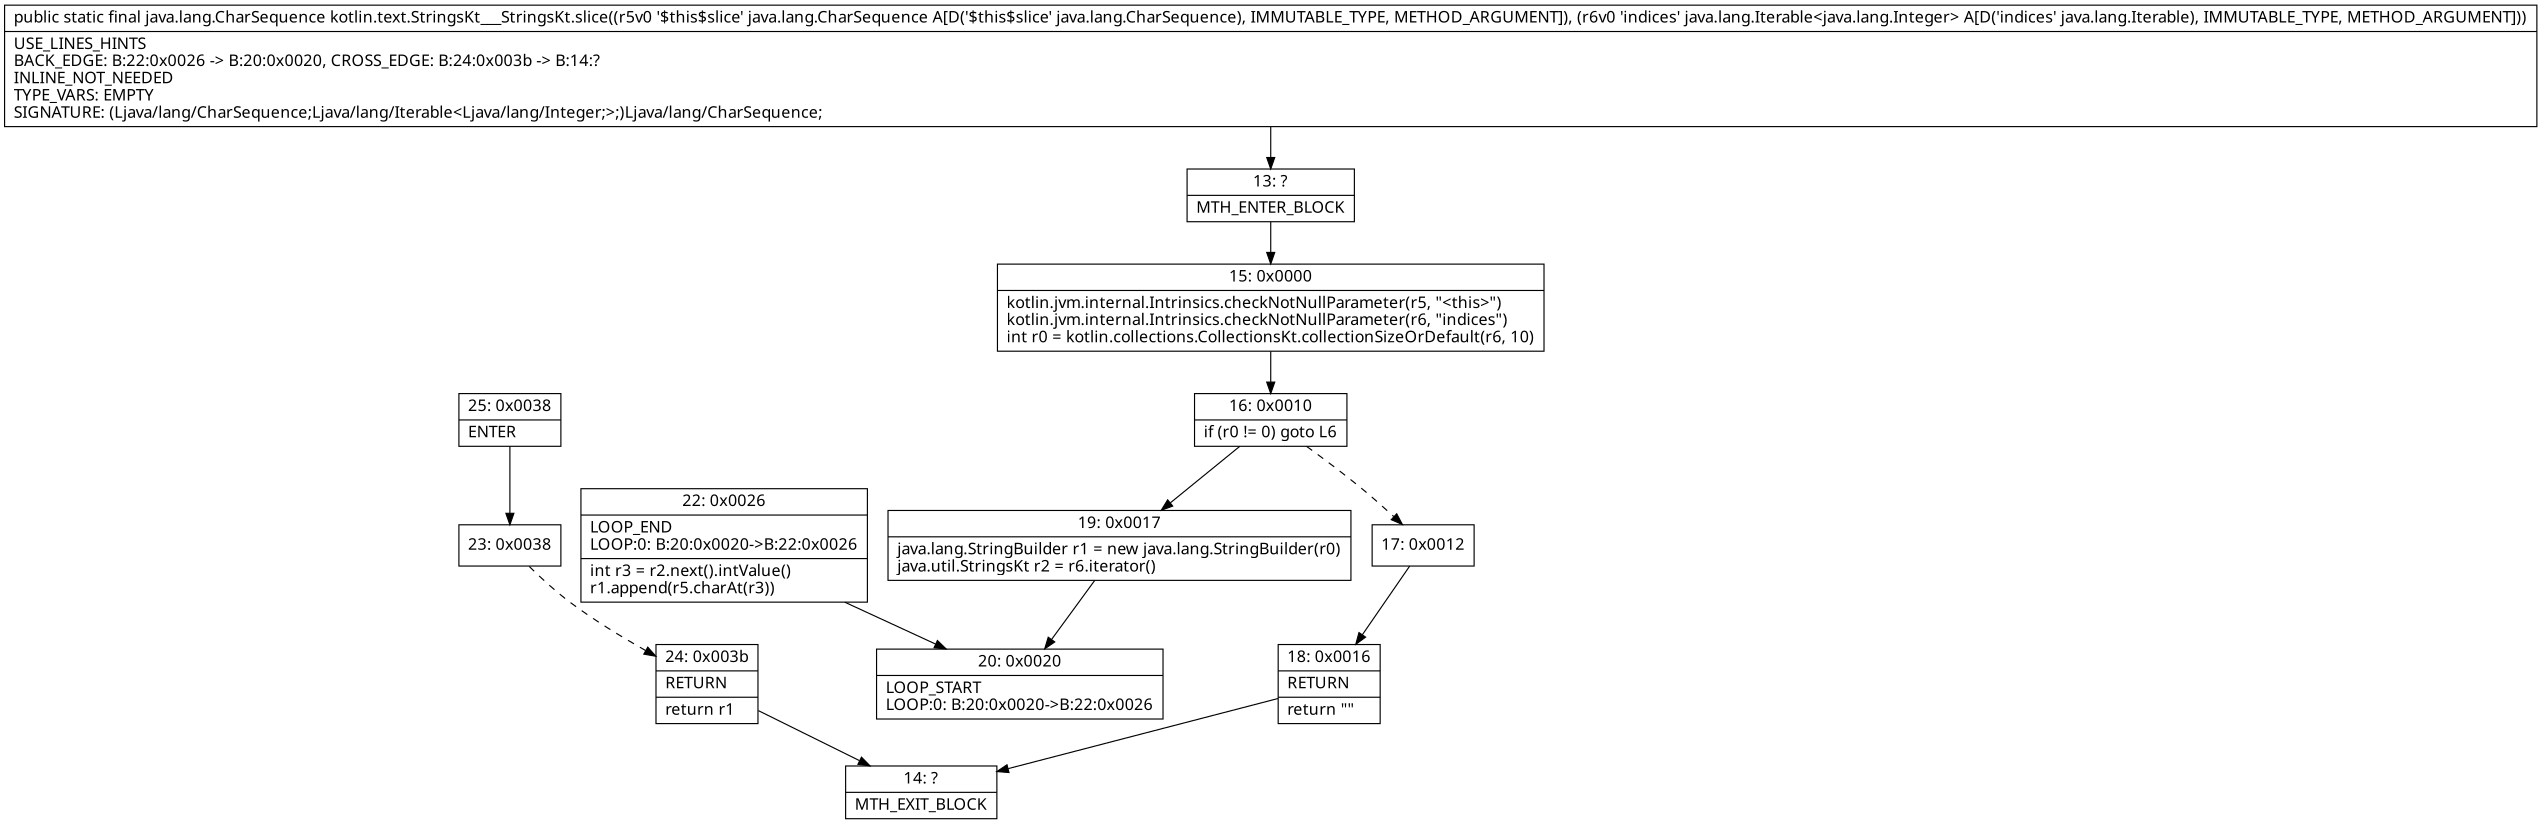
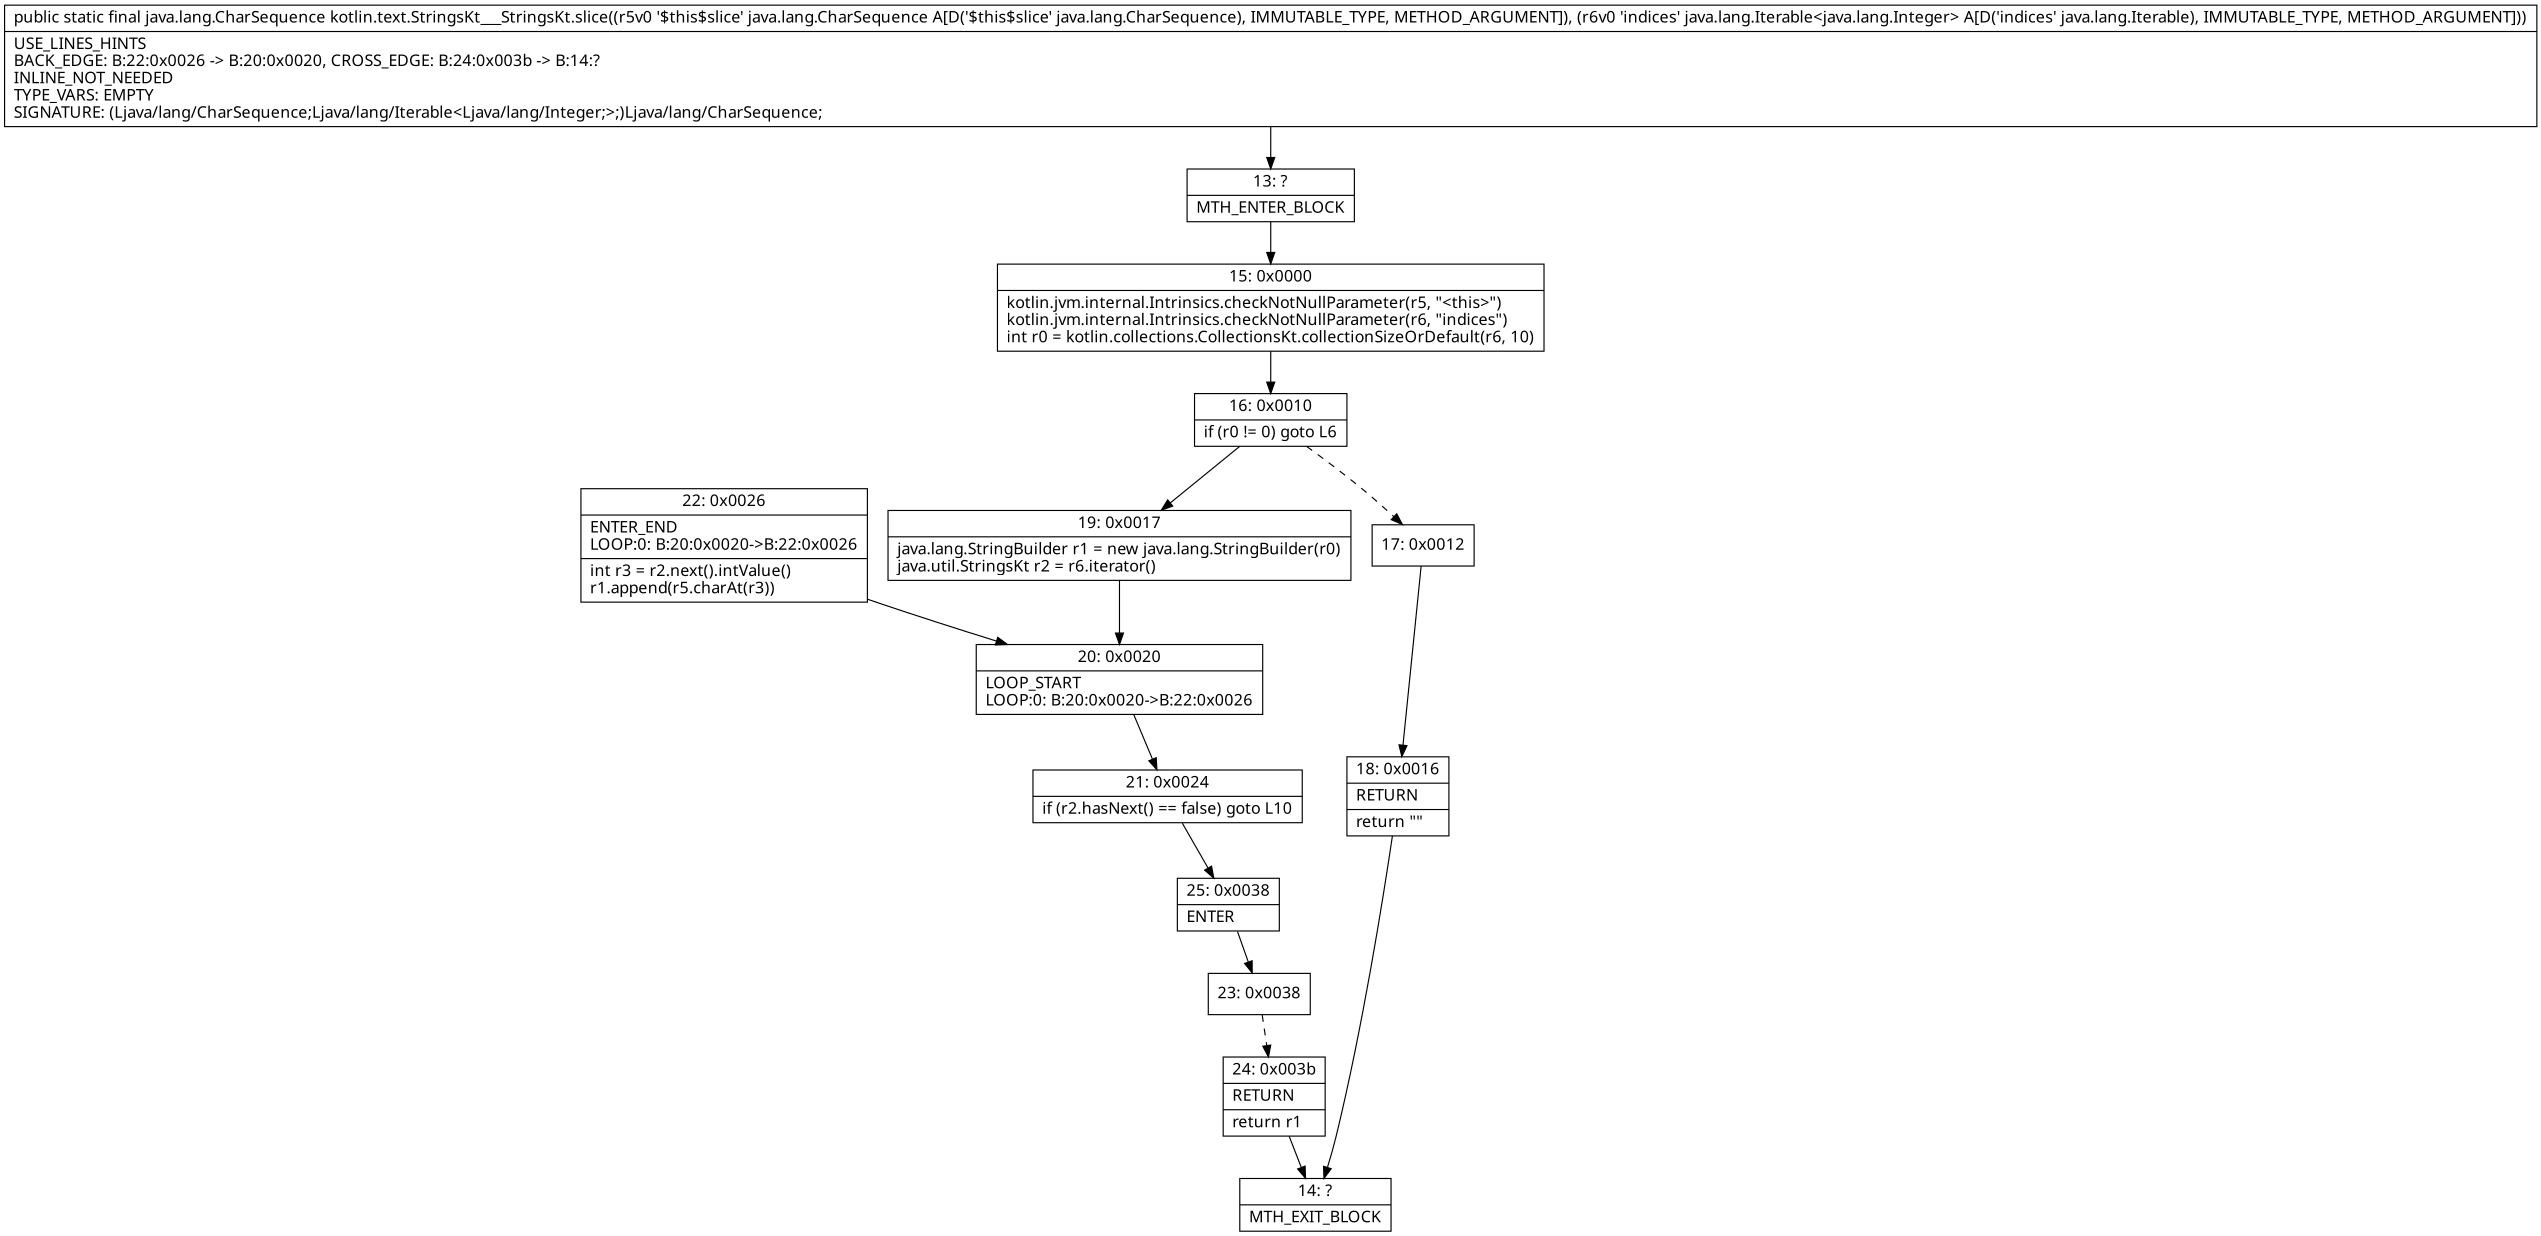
node "22: 0x0026": text "LOOP_END" -> "ENTER_END"
node "21: 0x0024": added
